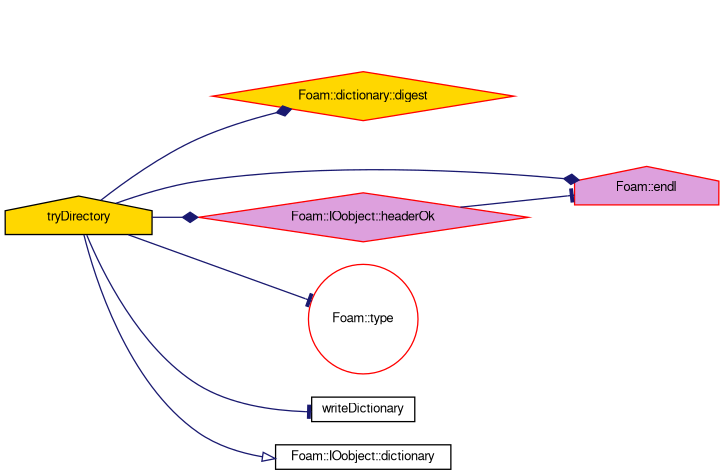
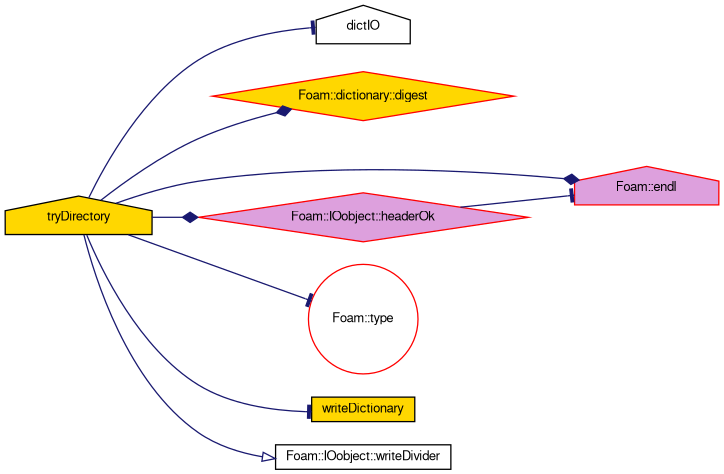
node "dictIO": added
node "writeDictionary": fillcolor white -> gold
node "Foam::IOobject::dictionary": label "Foam::IOobject::dictionary" -> "Foam::IOobject::writeDivider"
